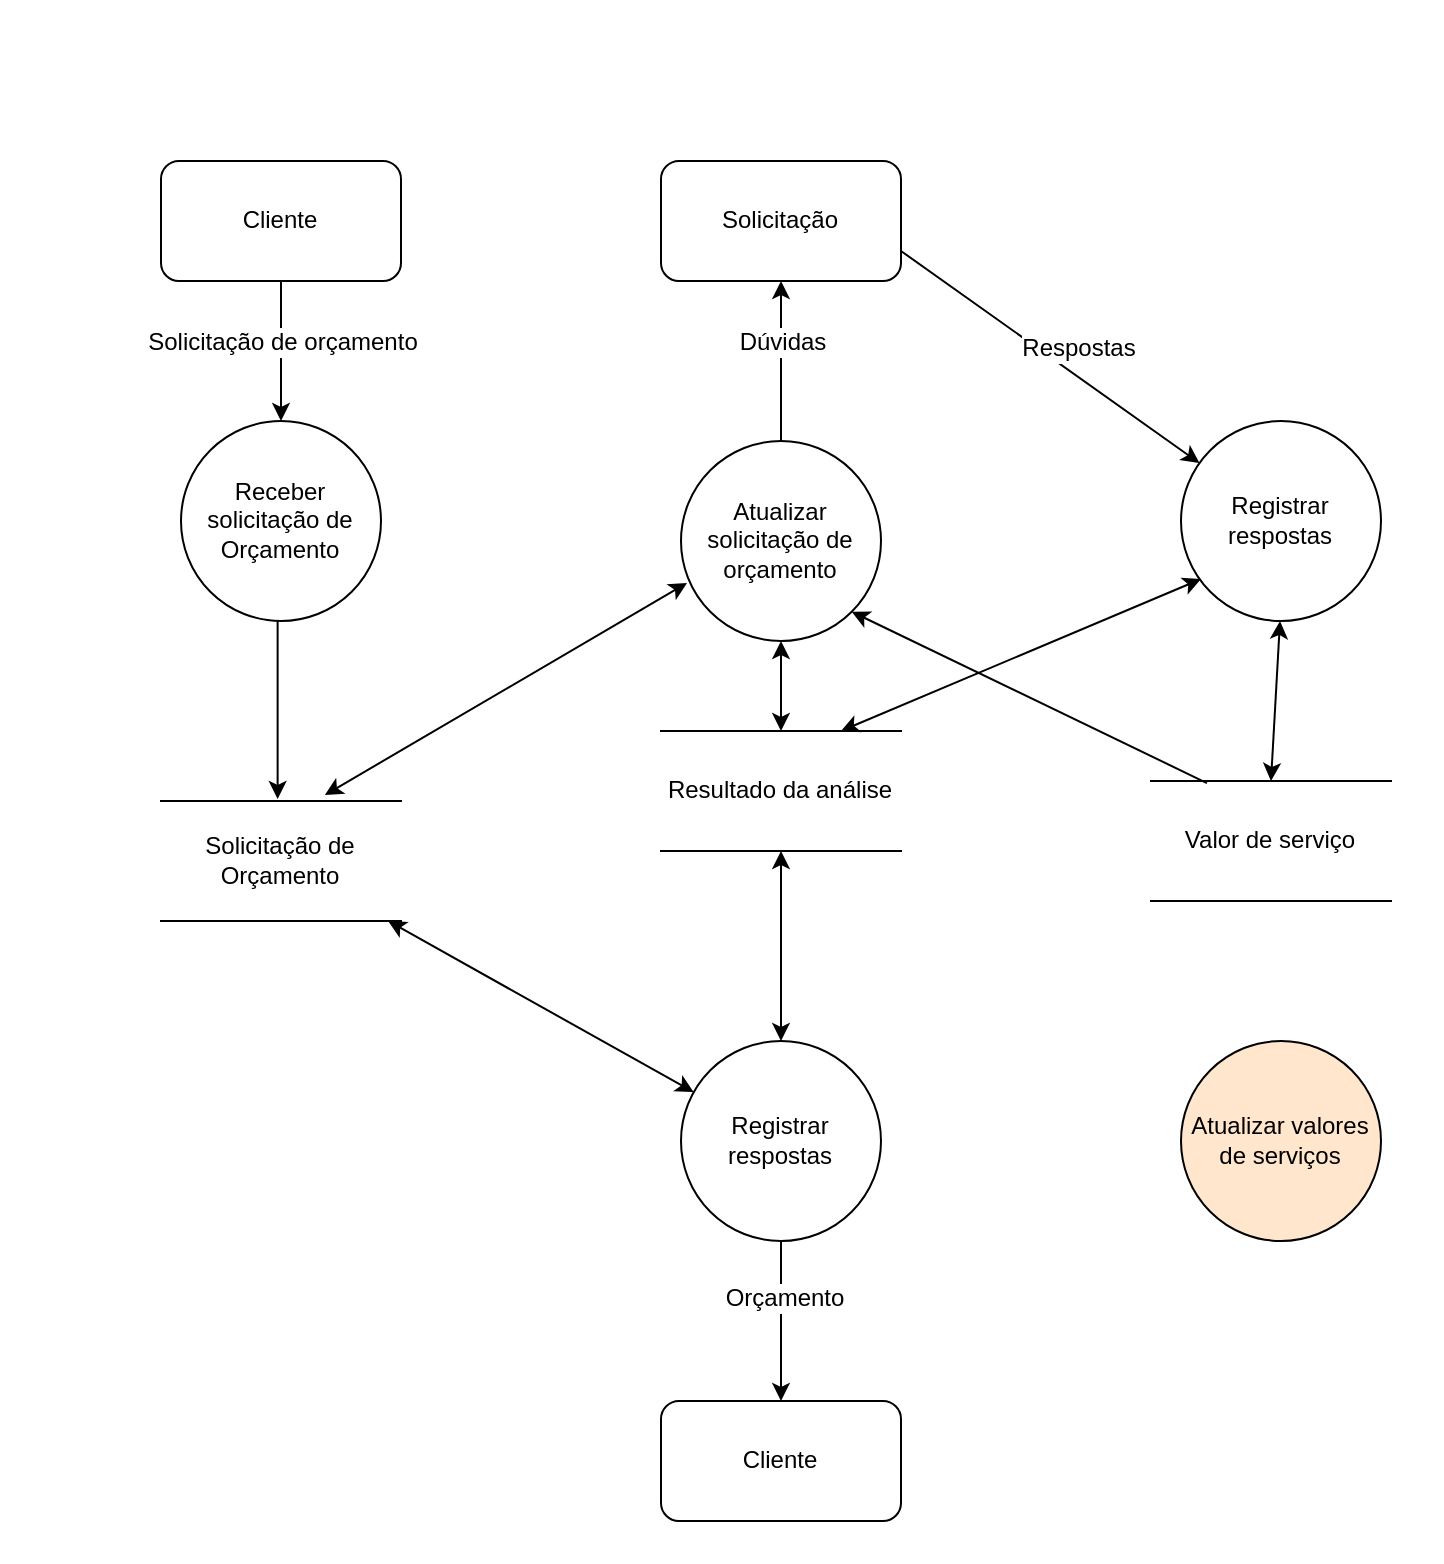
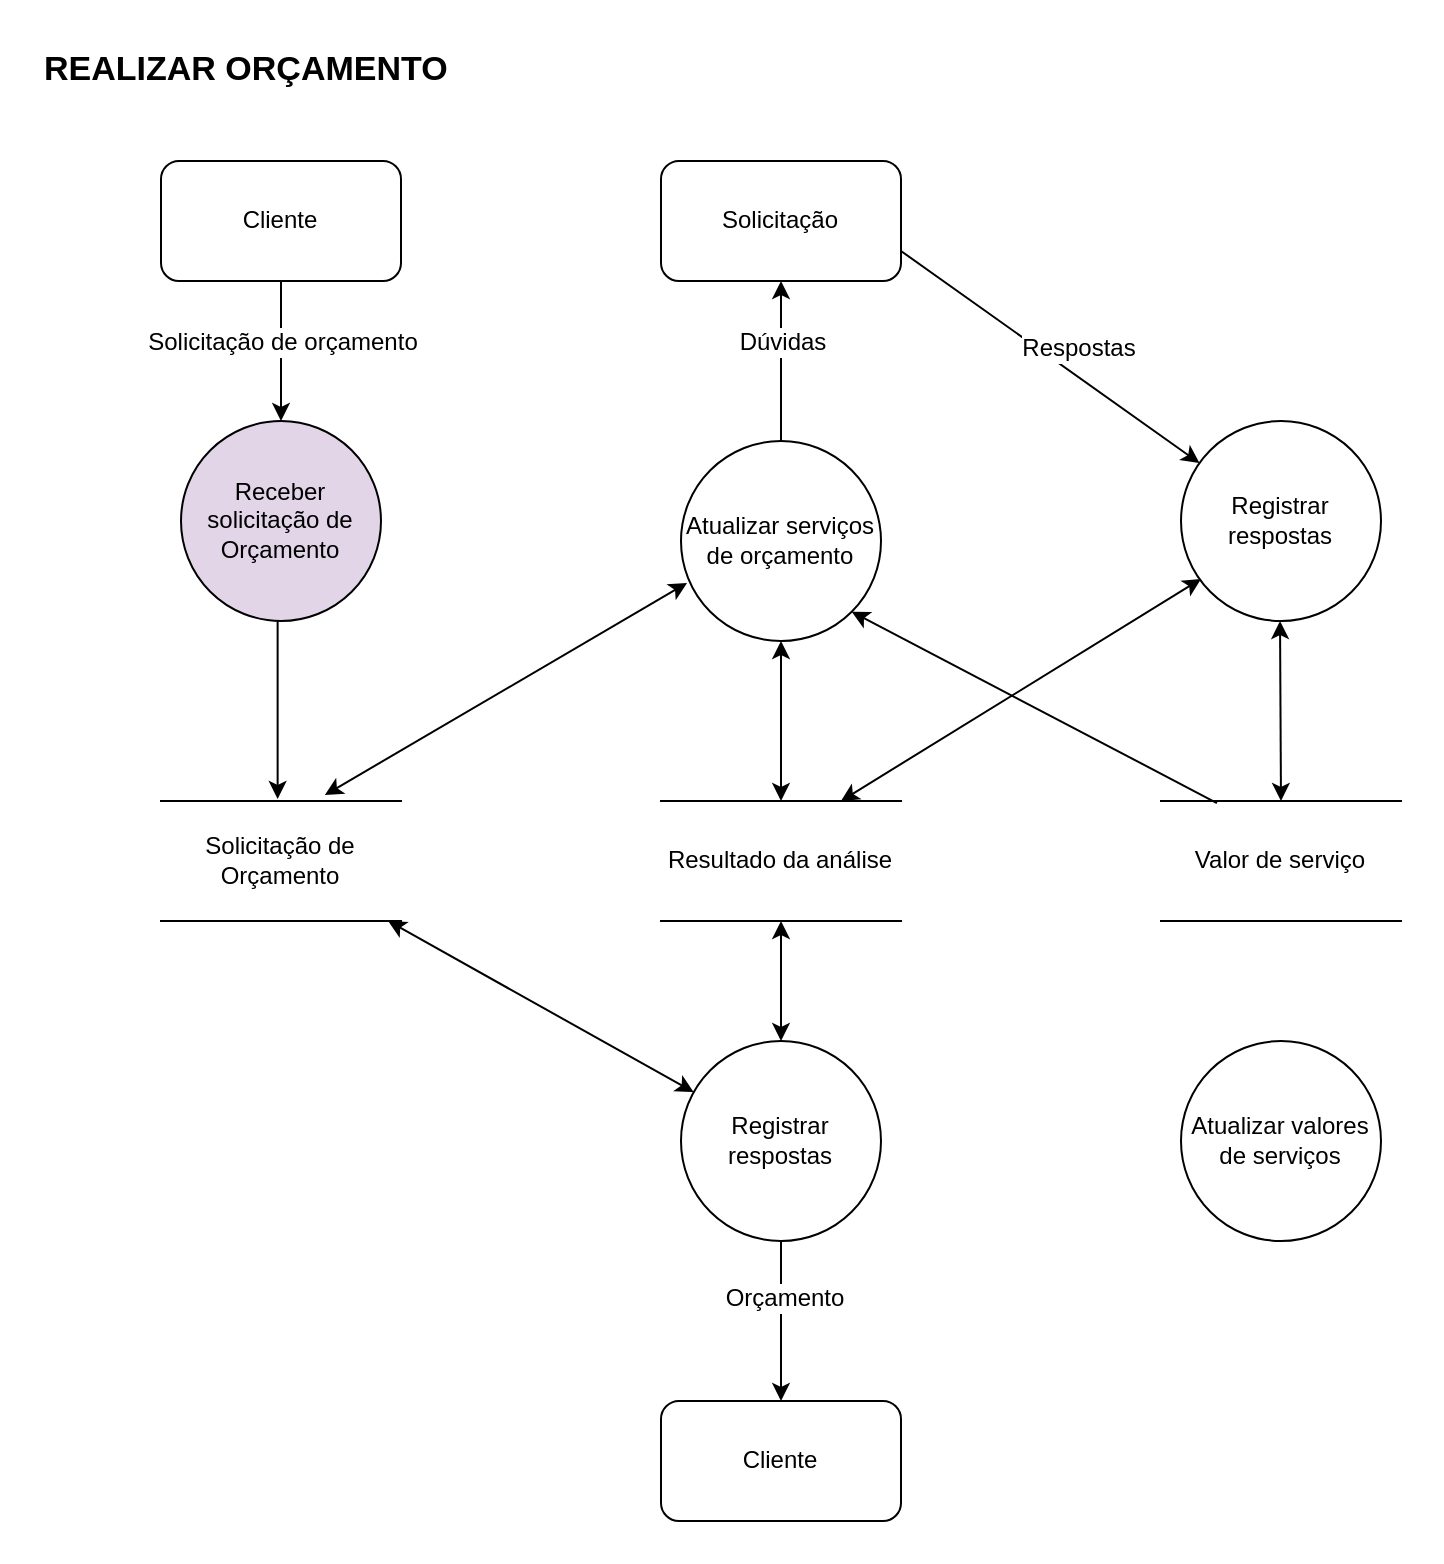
node "REALIZAR ORÇAMENTO": added
node "Receber solicitação de Orçamento": fillcolor #ffffff -> #e1d5e7
node "Atualizar solicitação de orçamento": label "Atualizar solicitação de orçamento" -> "Atualizar serviços de orçamento"
node "Resultado da análise": moved (781, 791) -> (781, 861)
node "Valor de serviço": moved (1271, 841) -> (1281, 861)
node "Atualizar valores de serviços": fillcolor #ffe6cc -> #ffffff
